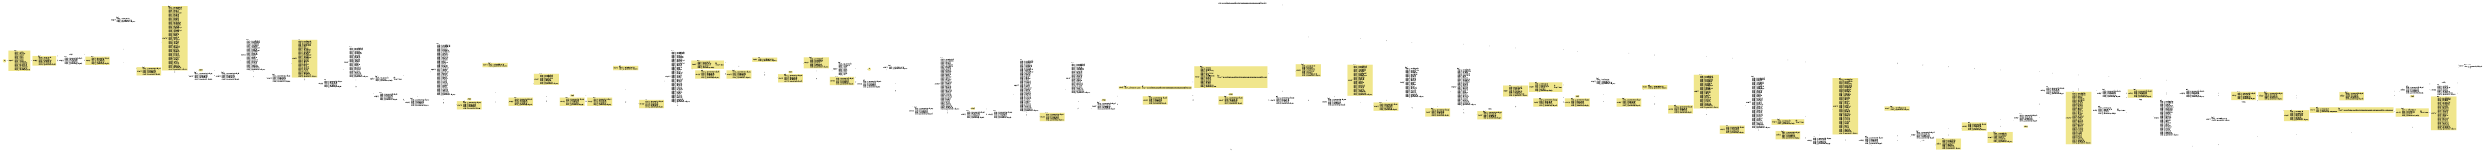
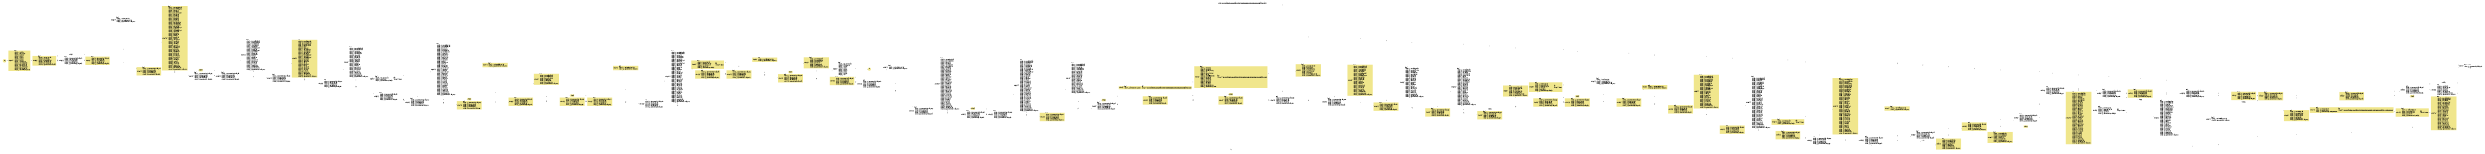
node "0x40173b [25]": fillcolor khaki -> white
